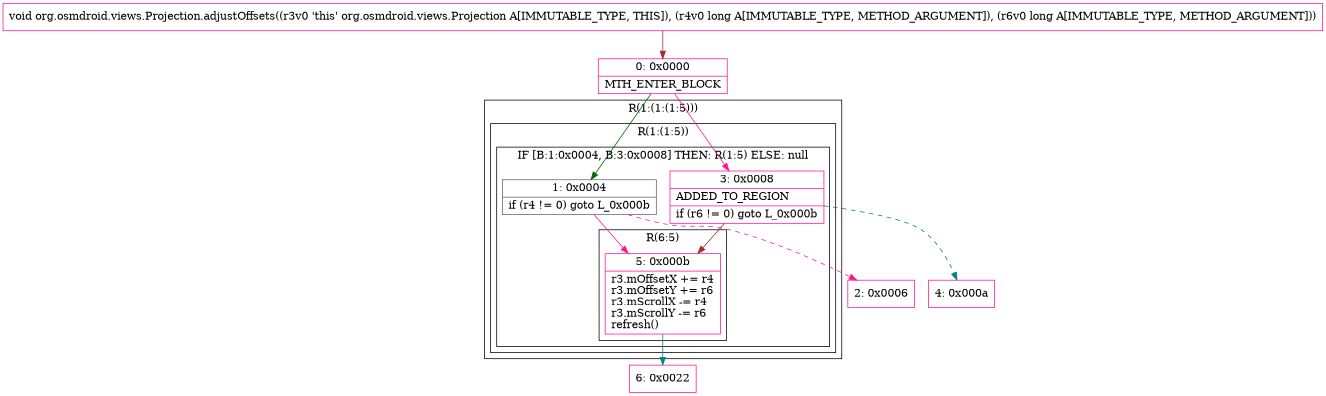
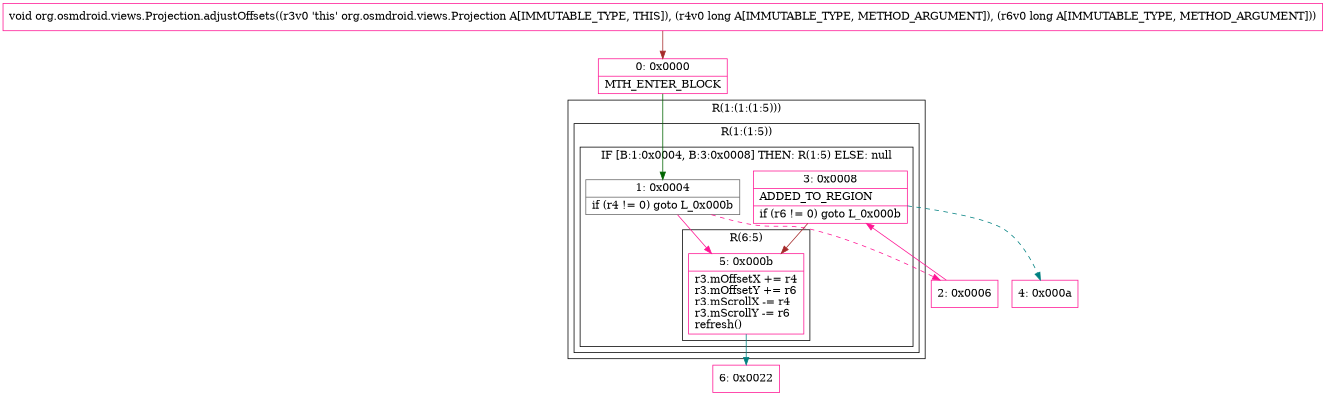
edge "0: 0x0000" -> "3: 0x0008": now "2: 0x0006" -> "3: 0x0008"
